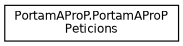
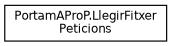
node "PortamAProP.PortamAProP Peticions": label "PortamAProP.PortamAProP Peticions" -> "PortamAProP.LlegirFitxer Peticions"
